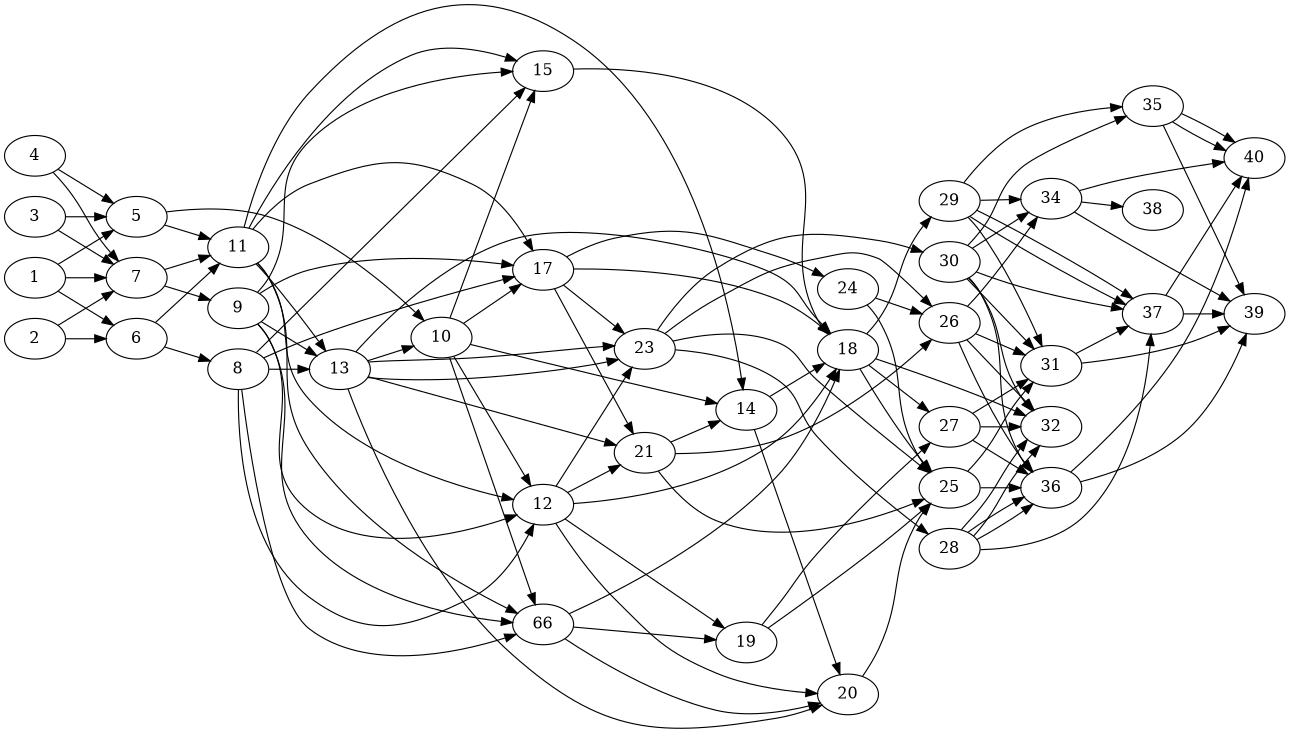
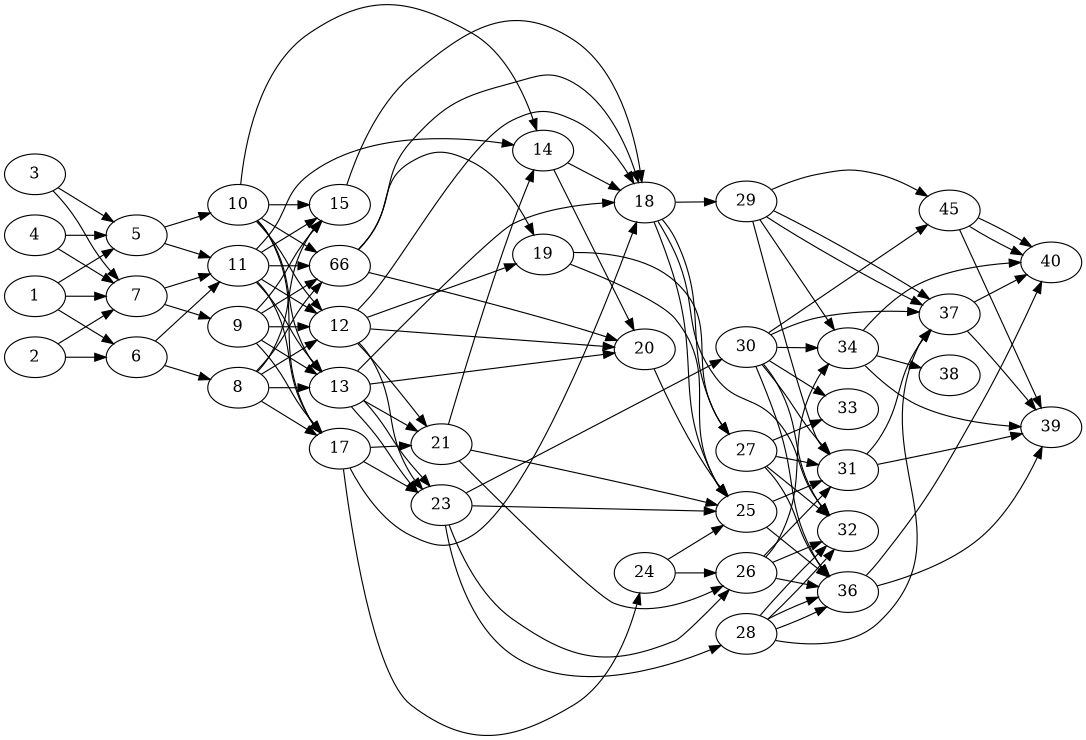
node "35": label "35" -> "45"
edge "13" -> "10": reversed
node "33": added
